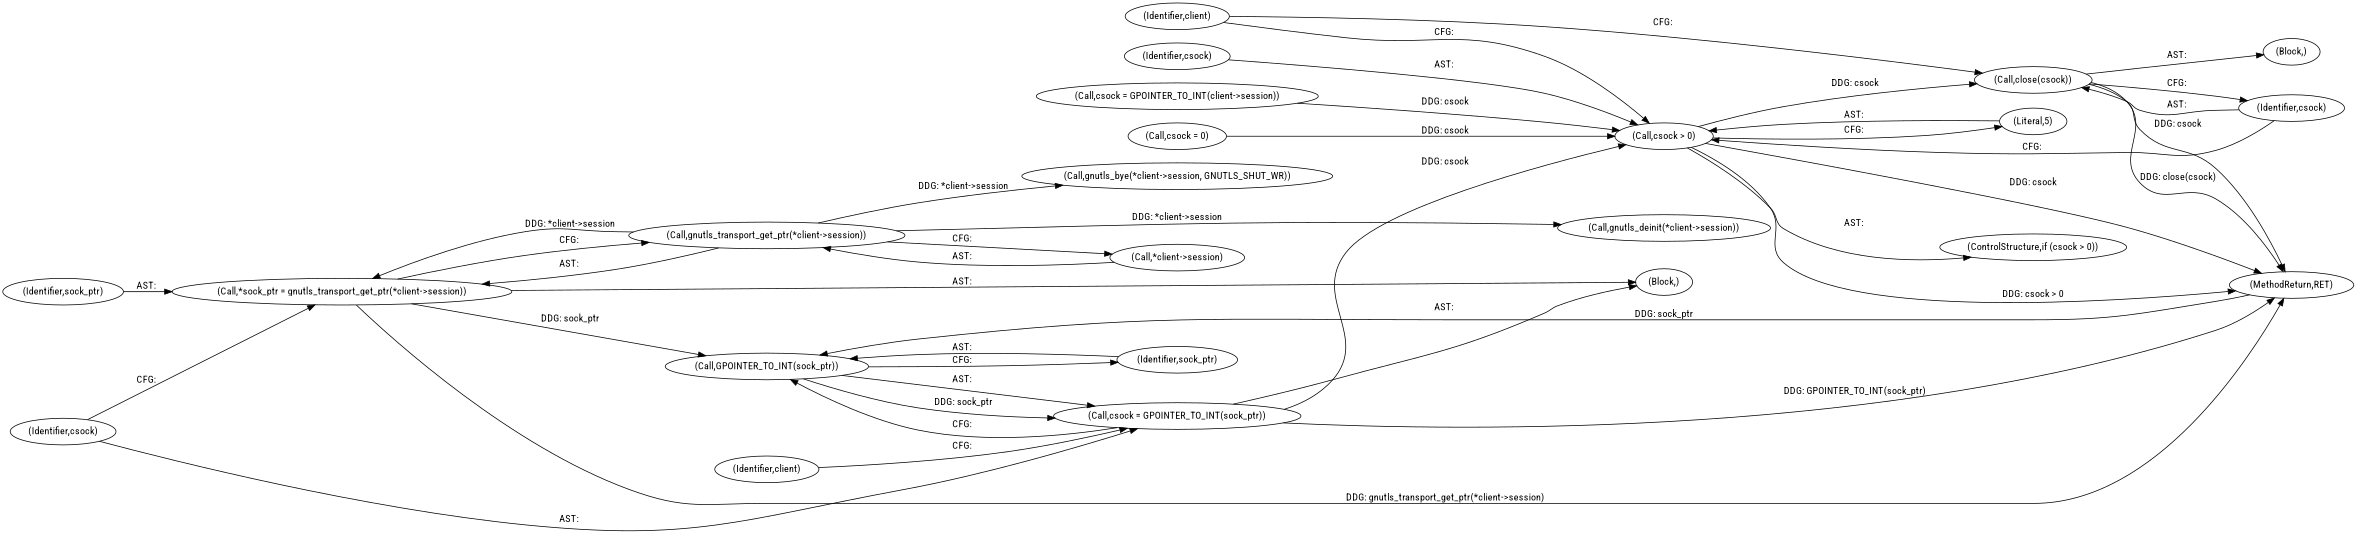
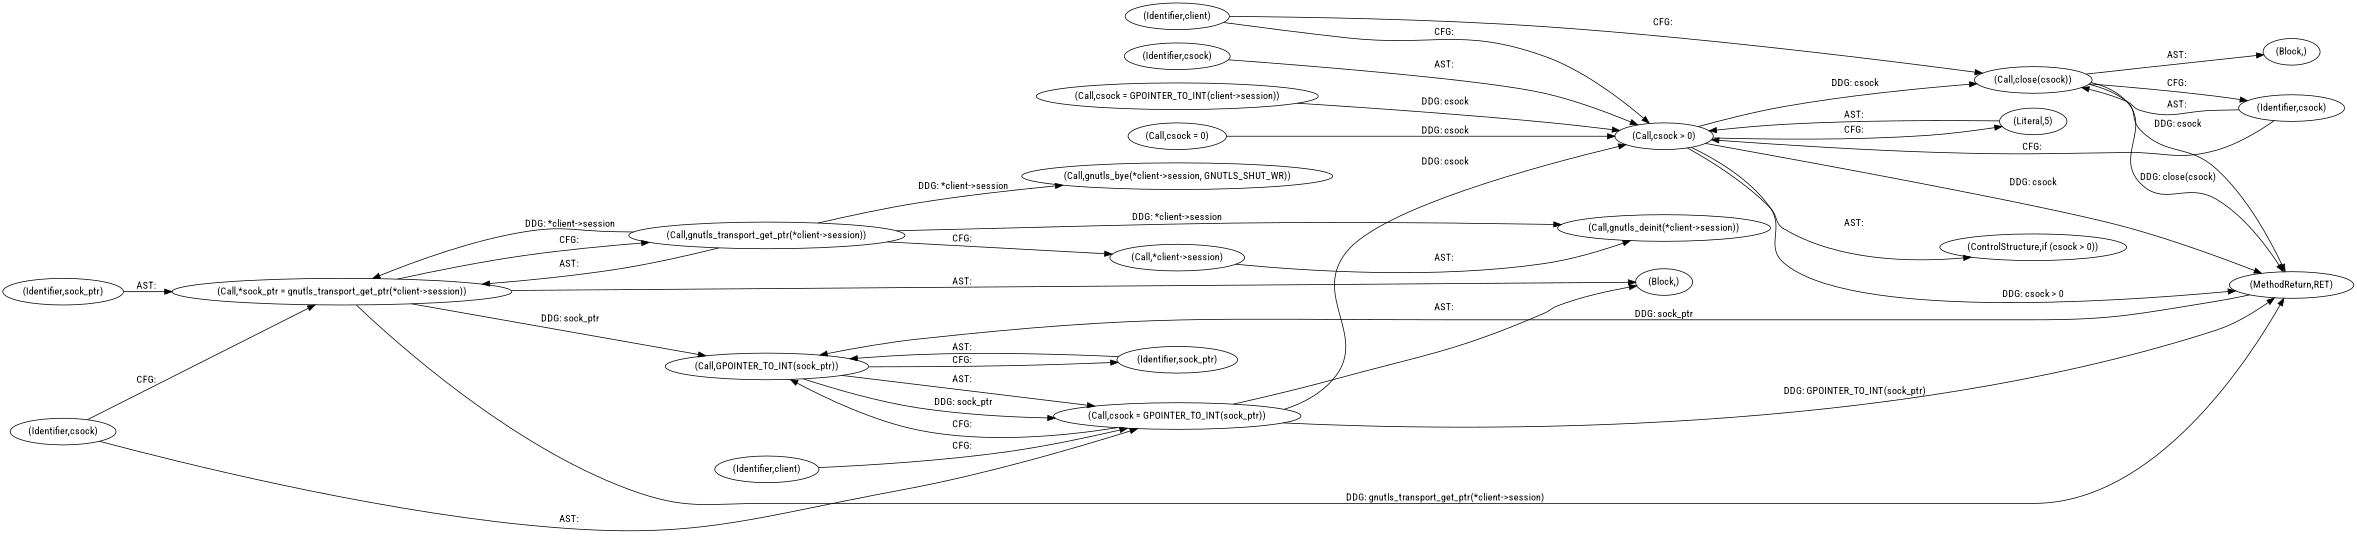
edge "(Call,*client->session)" -> "(Call,gnutls_transport_get_ptr(*client->session))": now "(Call,*client->session)" -> "(Call,gnutls_deinit(*client->session))"
